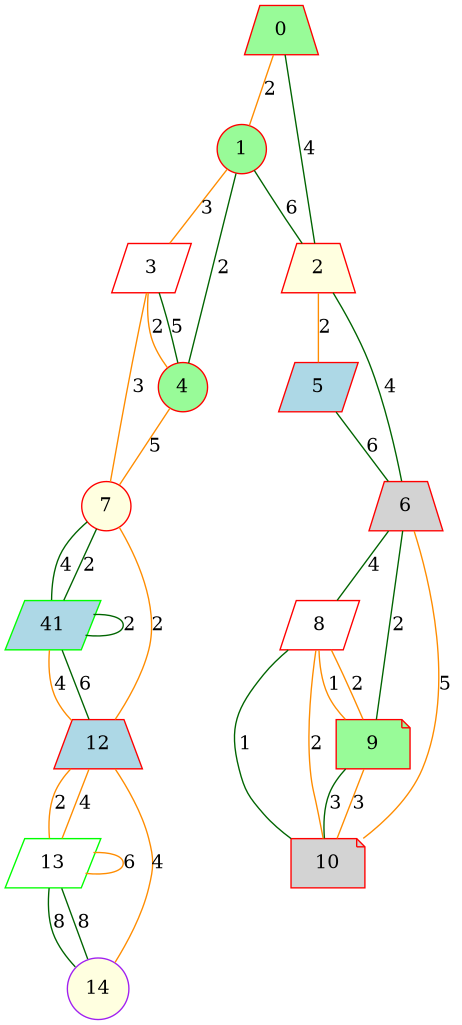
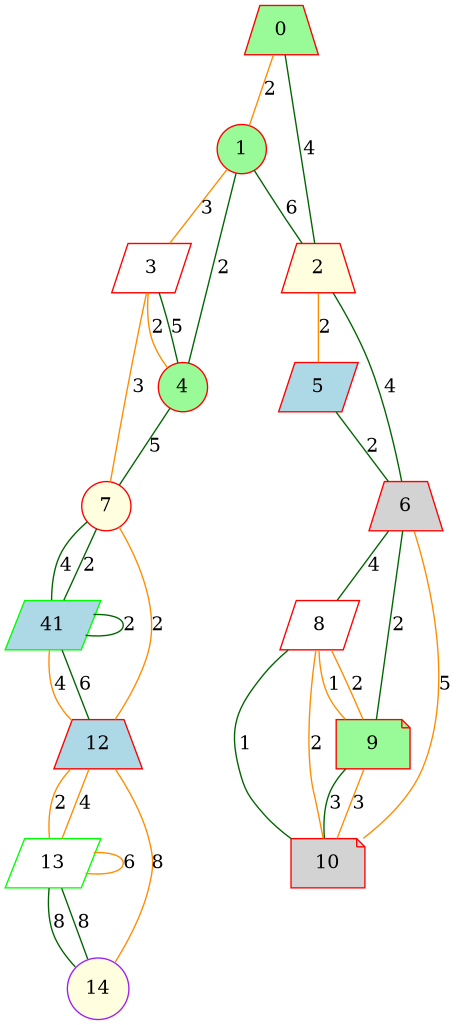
edge "4" -- "7": color darkorange -> darkgreen
edge "5" -- "6": label "6" -> "2"
edge "12" -- "14": label "4" -> "8"
